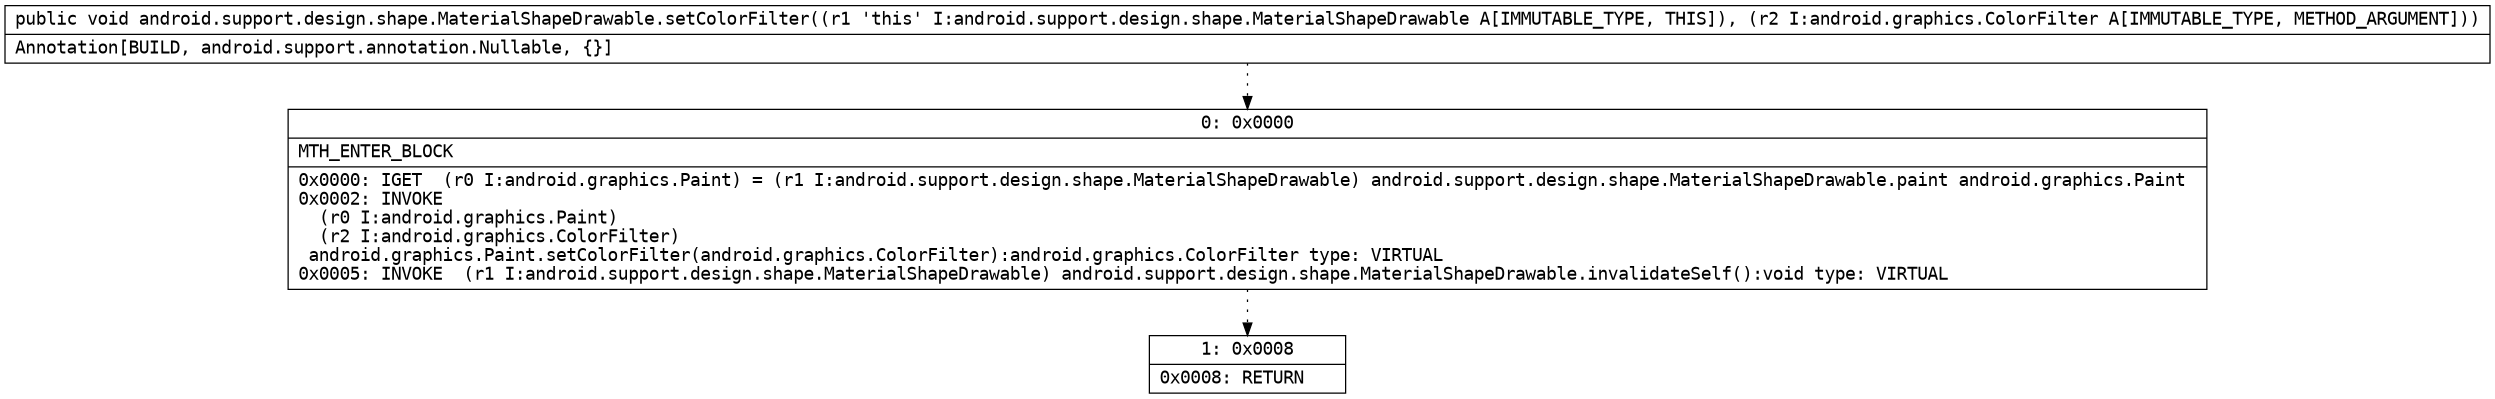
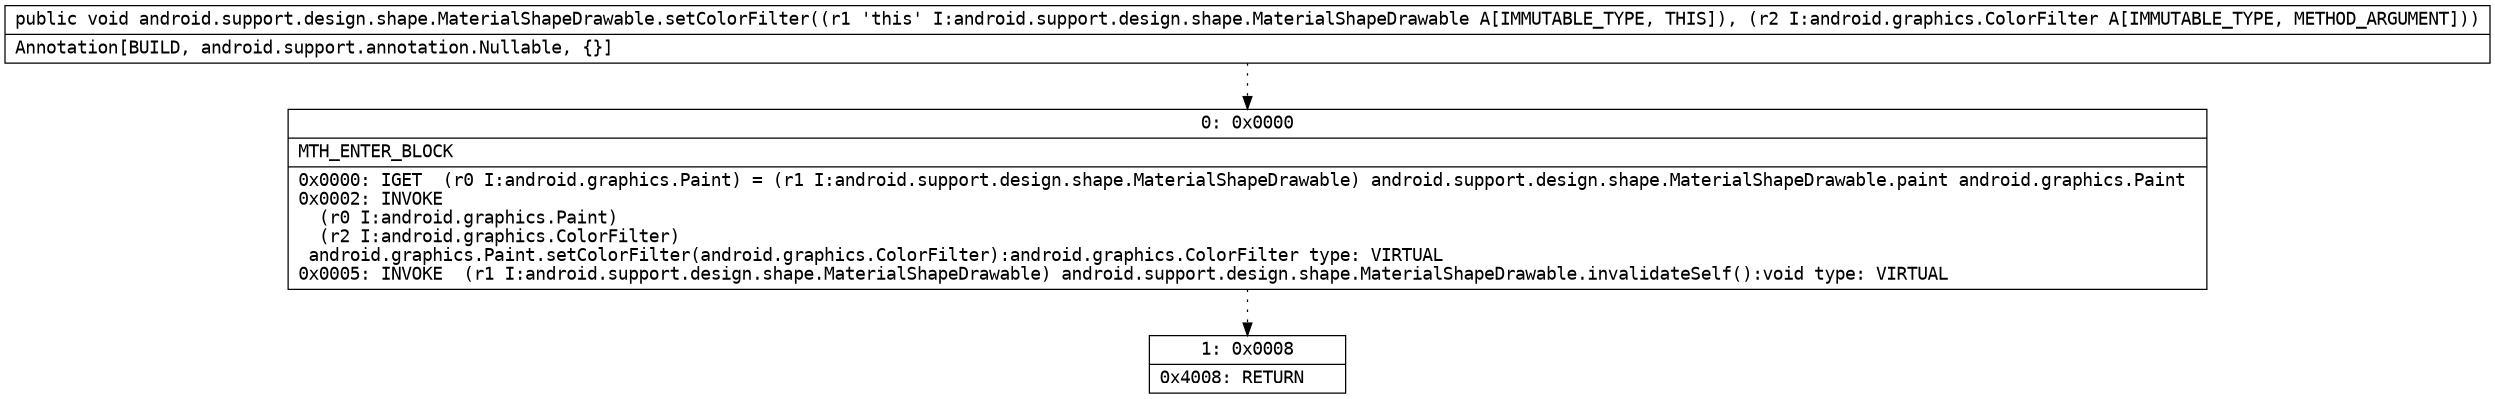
node "1: 0x0008": text "0x0008: RETURN" -> "0x4008: RETURN"
